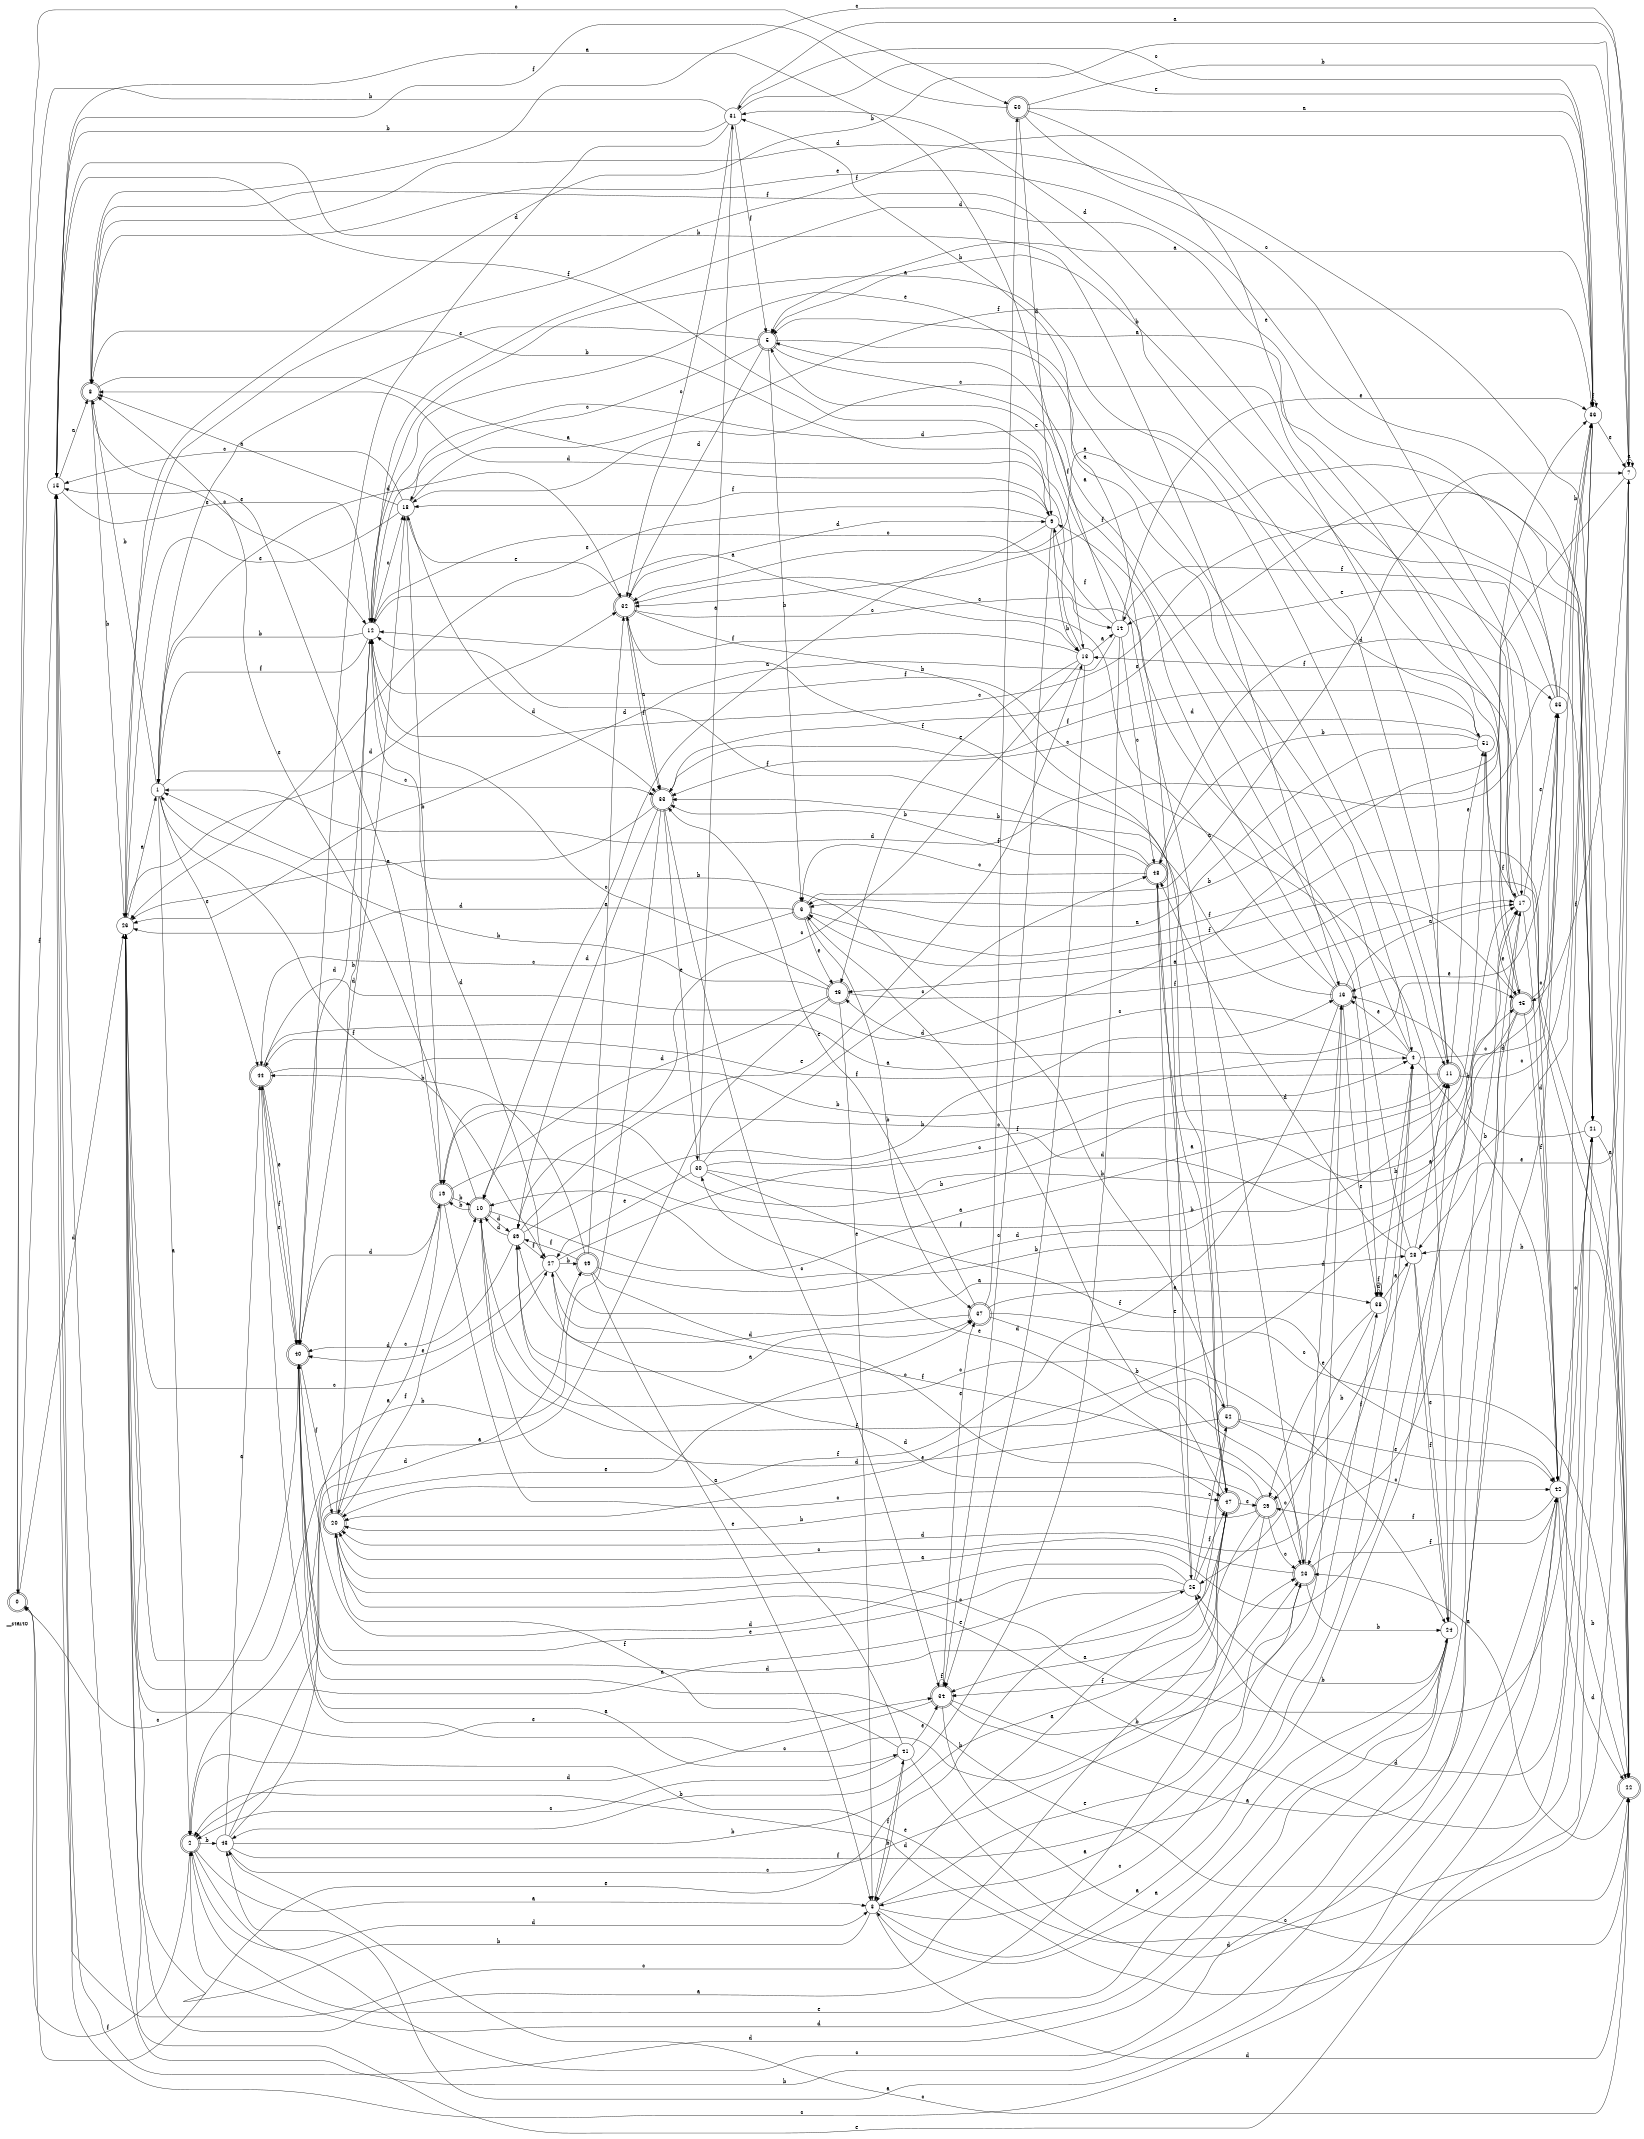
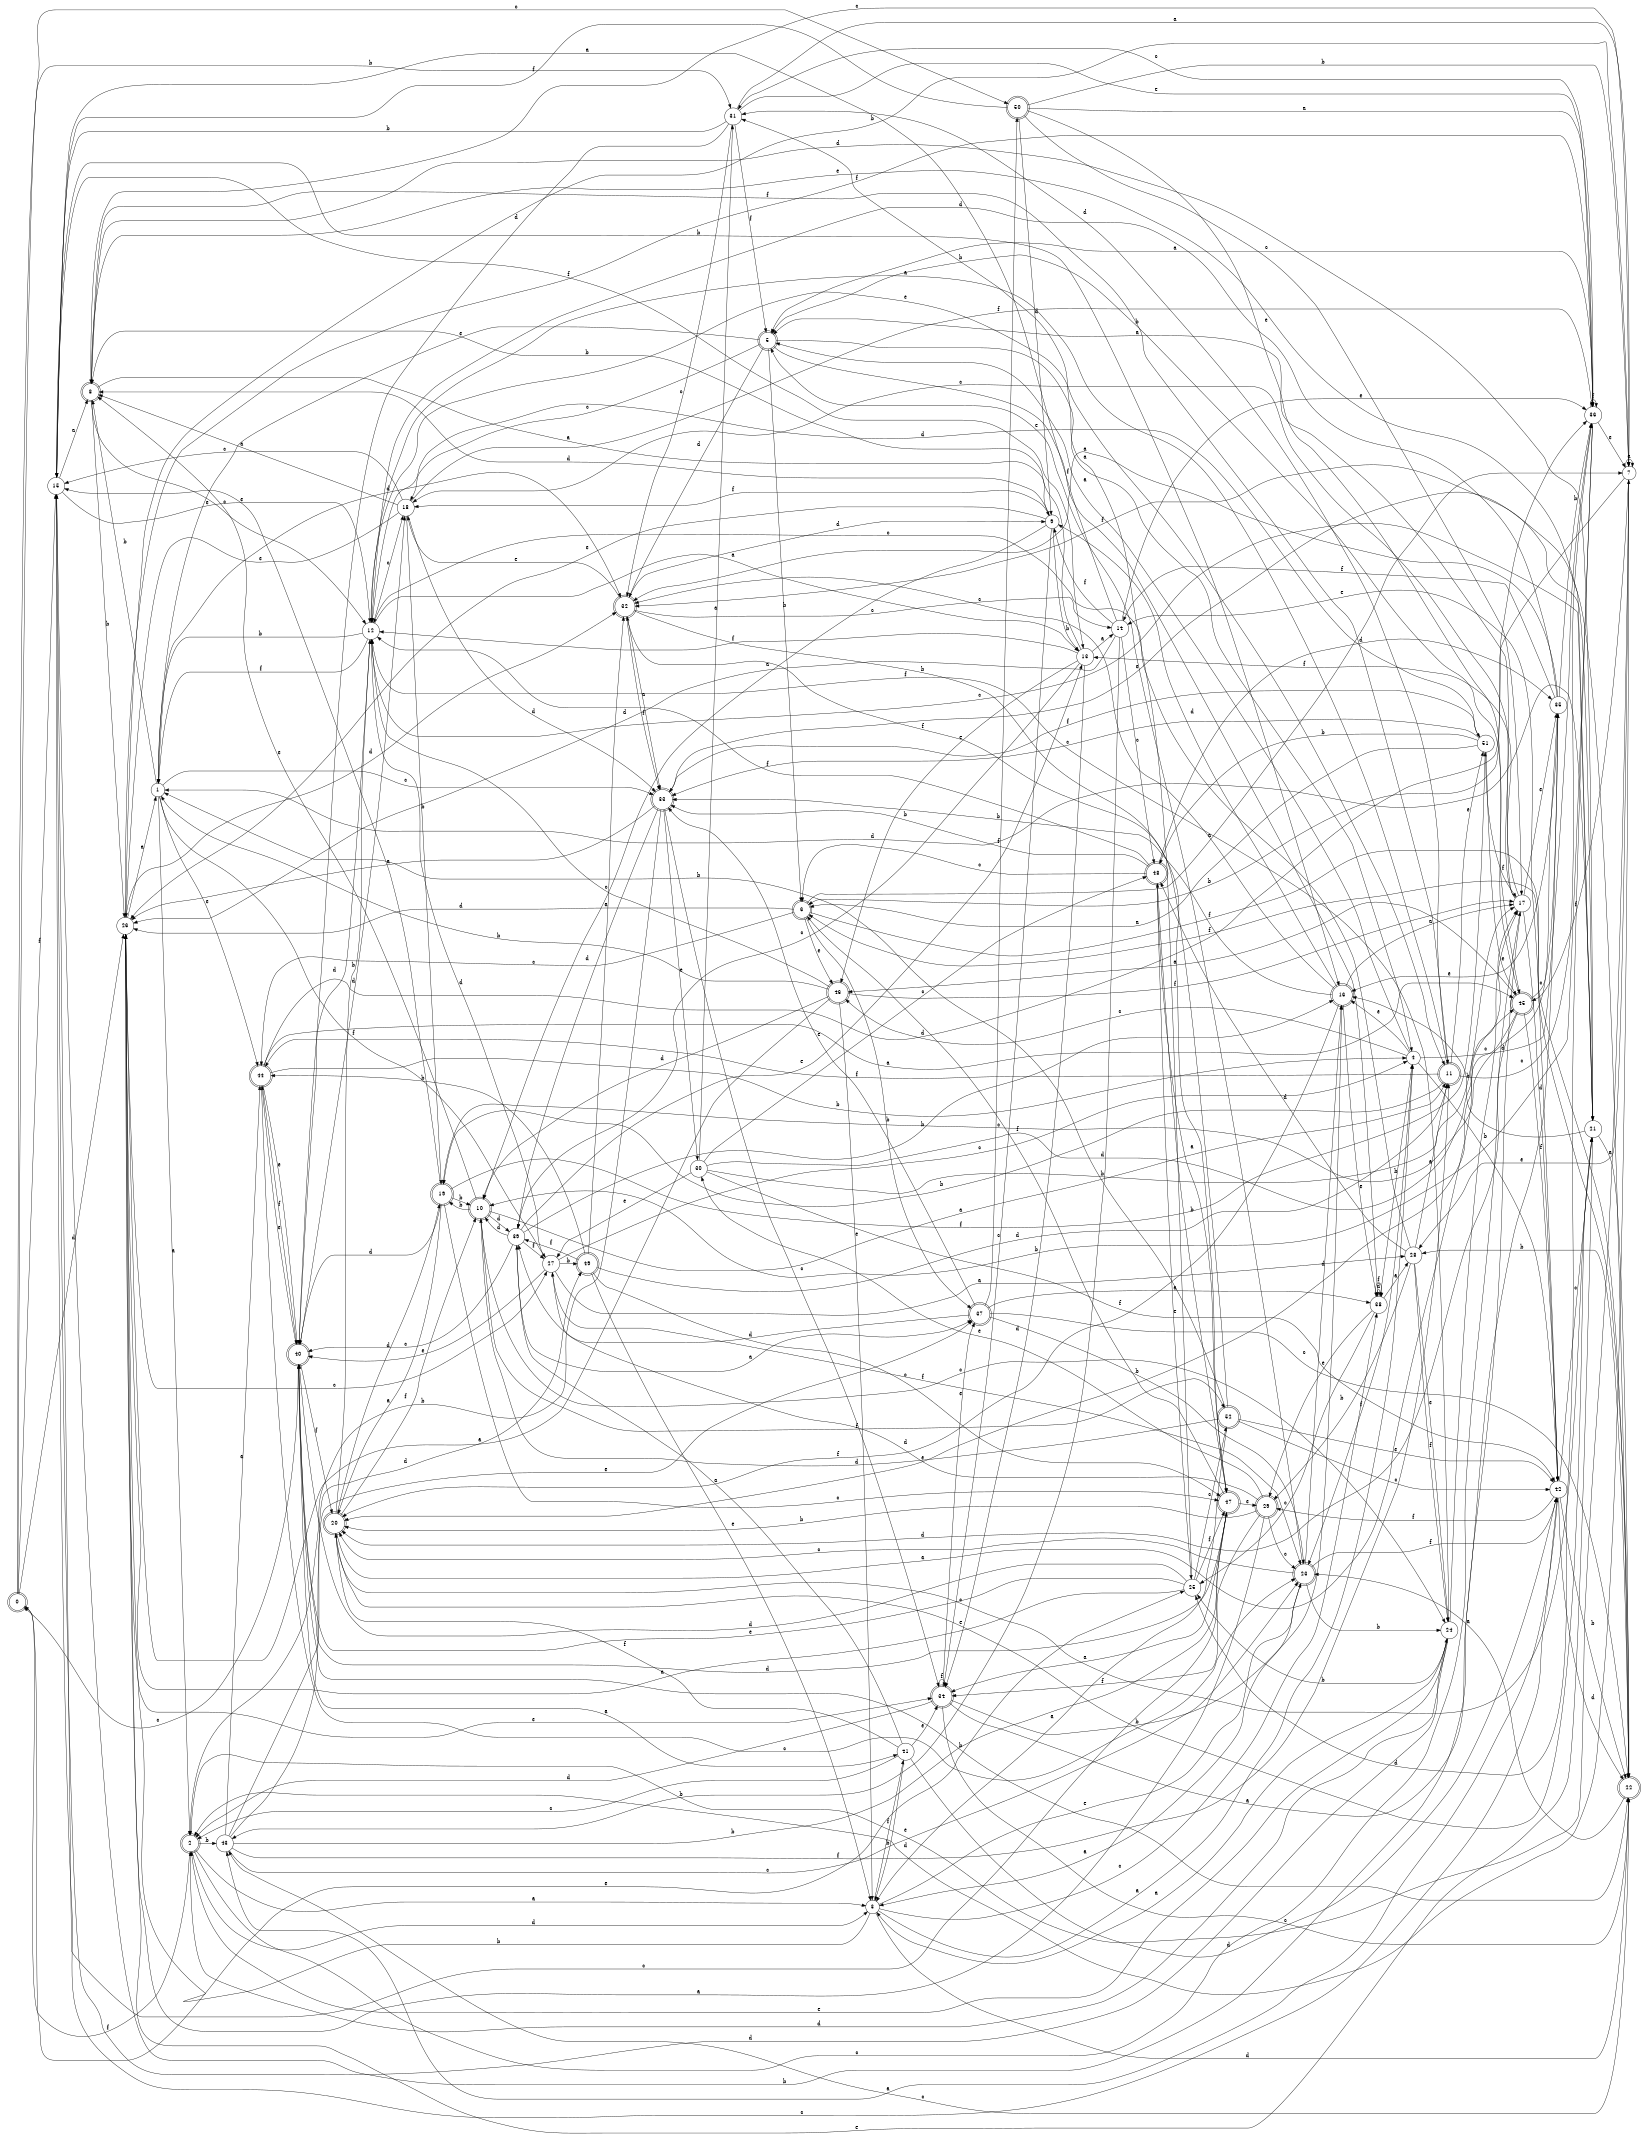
edge "31" -> "0": reversed
node "__start0": removed
